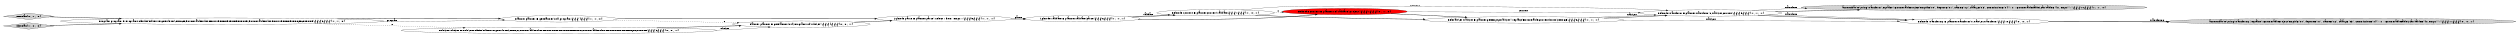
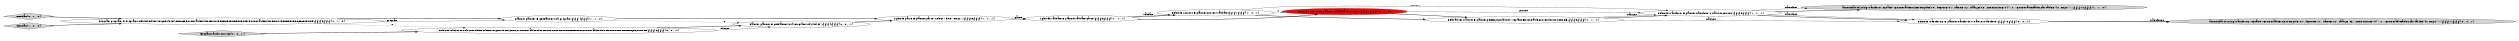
node "testPlanTransformTwice['0', '0', '1']": added
